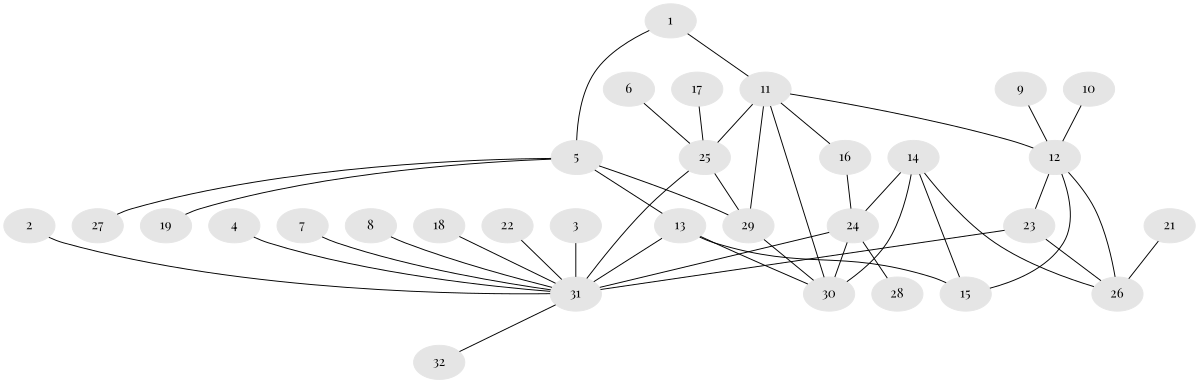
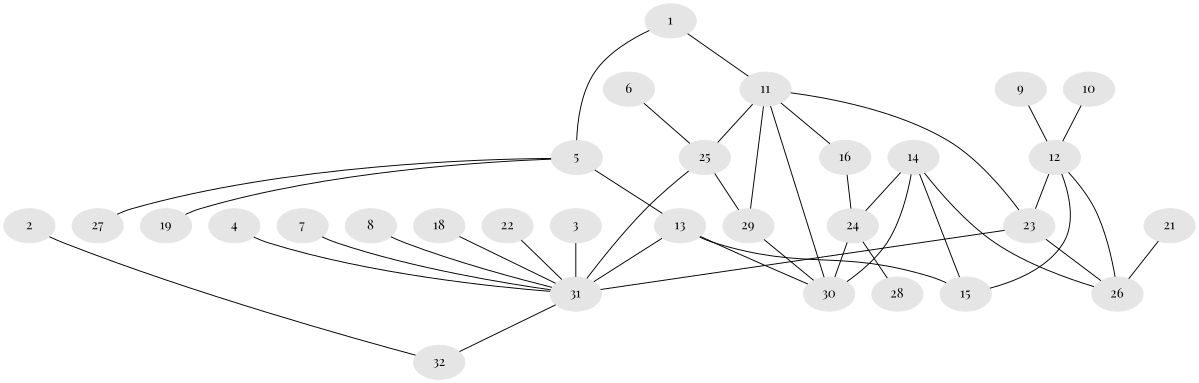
node "17": removed
edge "11" -- "12": now "11" -- "23"
edge "5" -- "29": removed
edge "24" -- "31": removed
edge "2" -- "31": now "2" -- "32"
